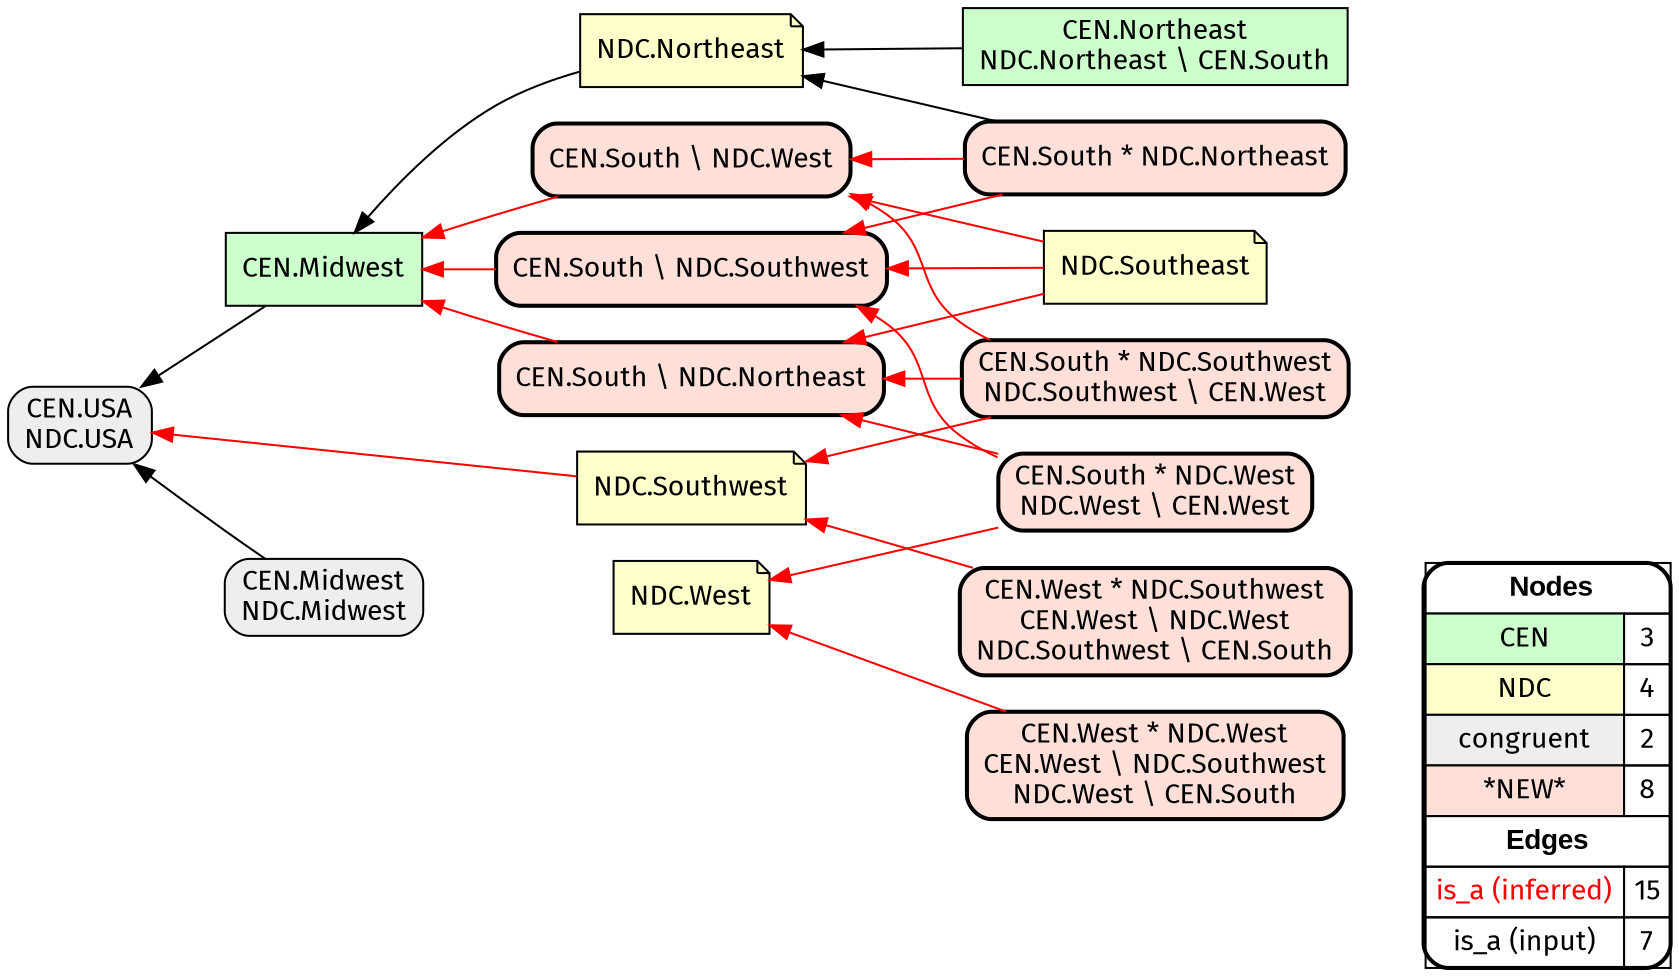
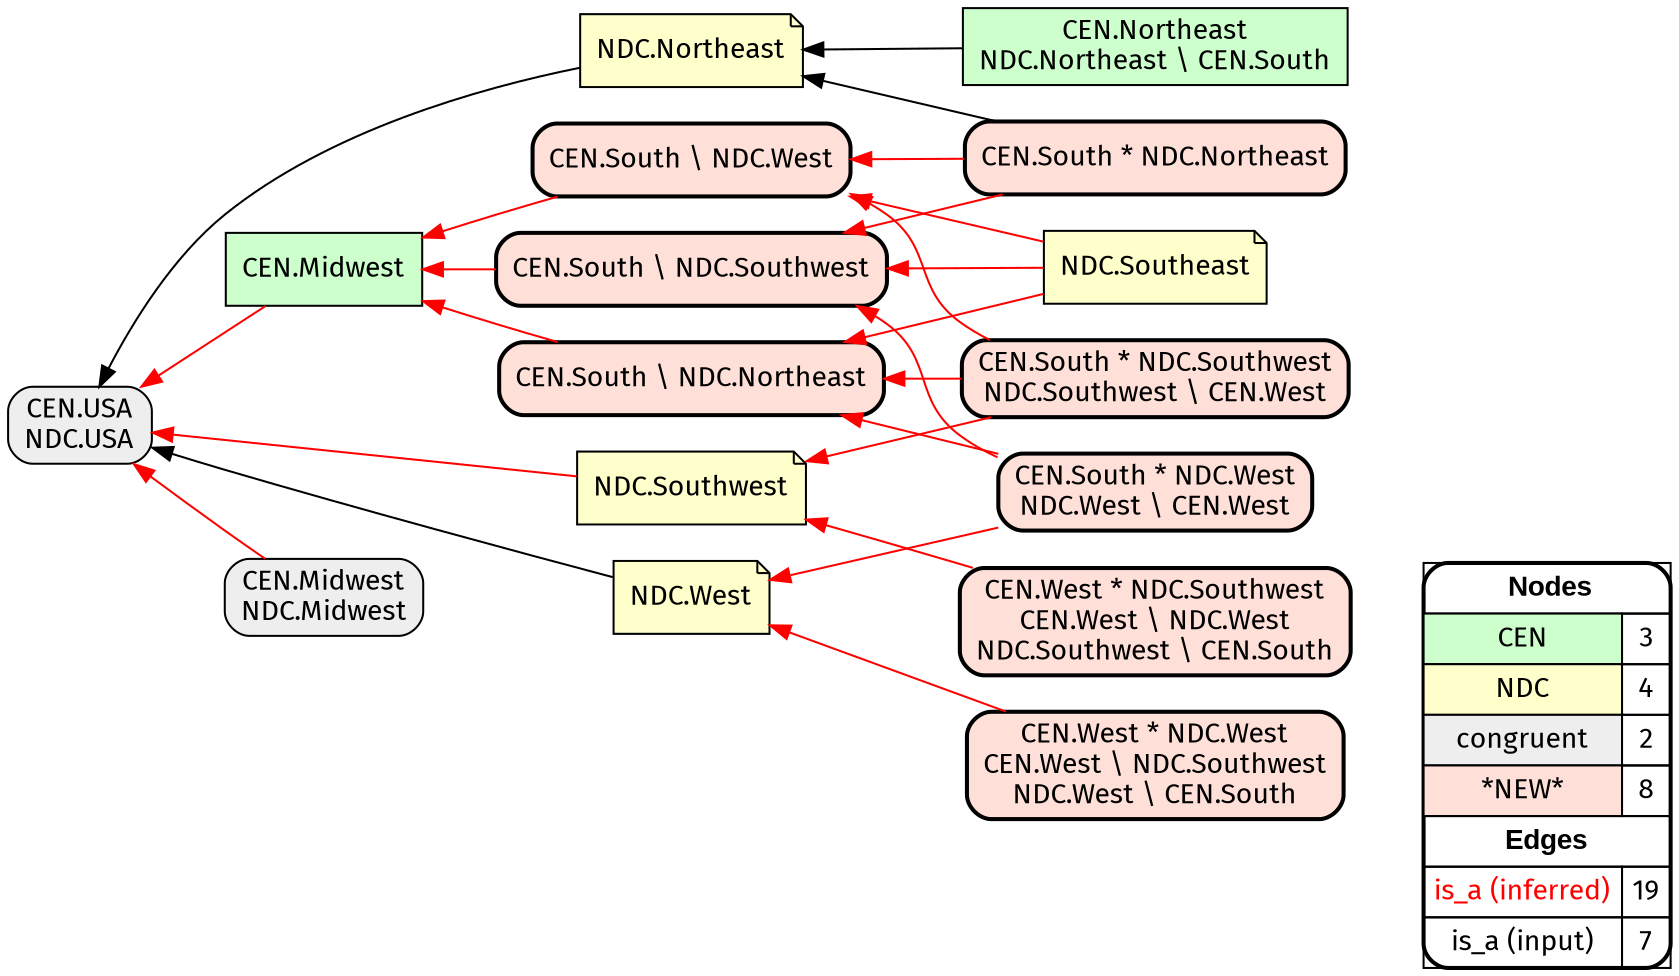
edge "NDC.Northeast" -> "CEN.Midwest": now "NDC.Northeast" -> "CEN.USA NDC.USA"
edge "CEN.Midwest" -> "CEN.USA NDC.USA": color #000000 -> #ff0000
edge "NDC.West" -> "CEN.USA NDC.USA": added
edge "CEN.Midwest NDC.Midwest" -> "CEN.USA NDC.USA": color #000000 -> #ff0000
node "Nodes": text "15" -> "19"
